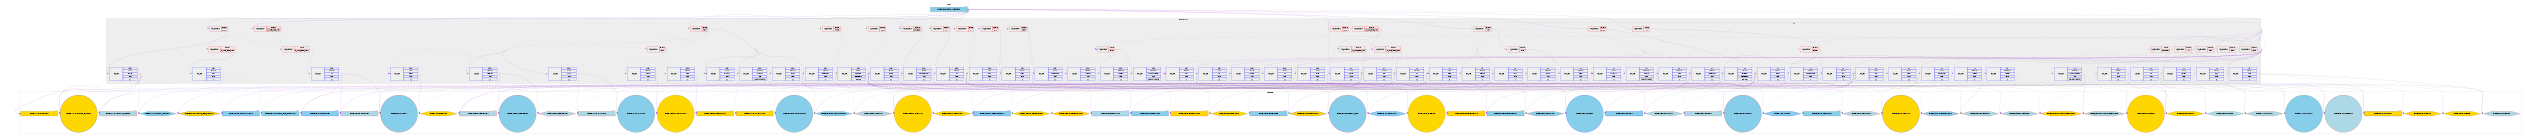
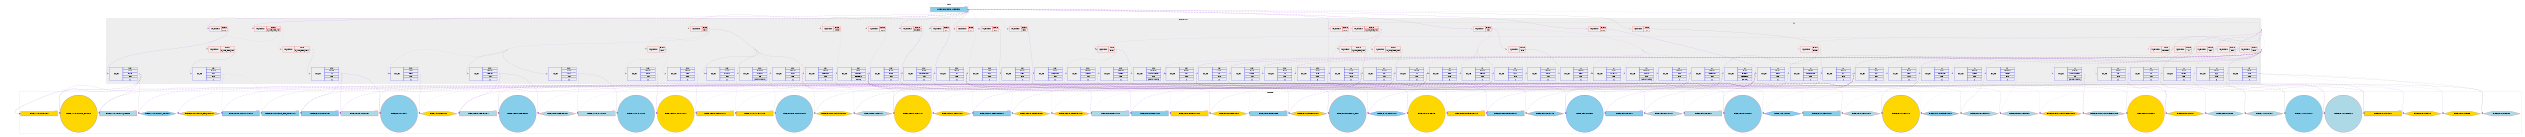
node "portage://dev-games/irrlicht-mt-1.9.0.10-r1": fillcolor skyblue -> gold
